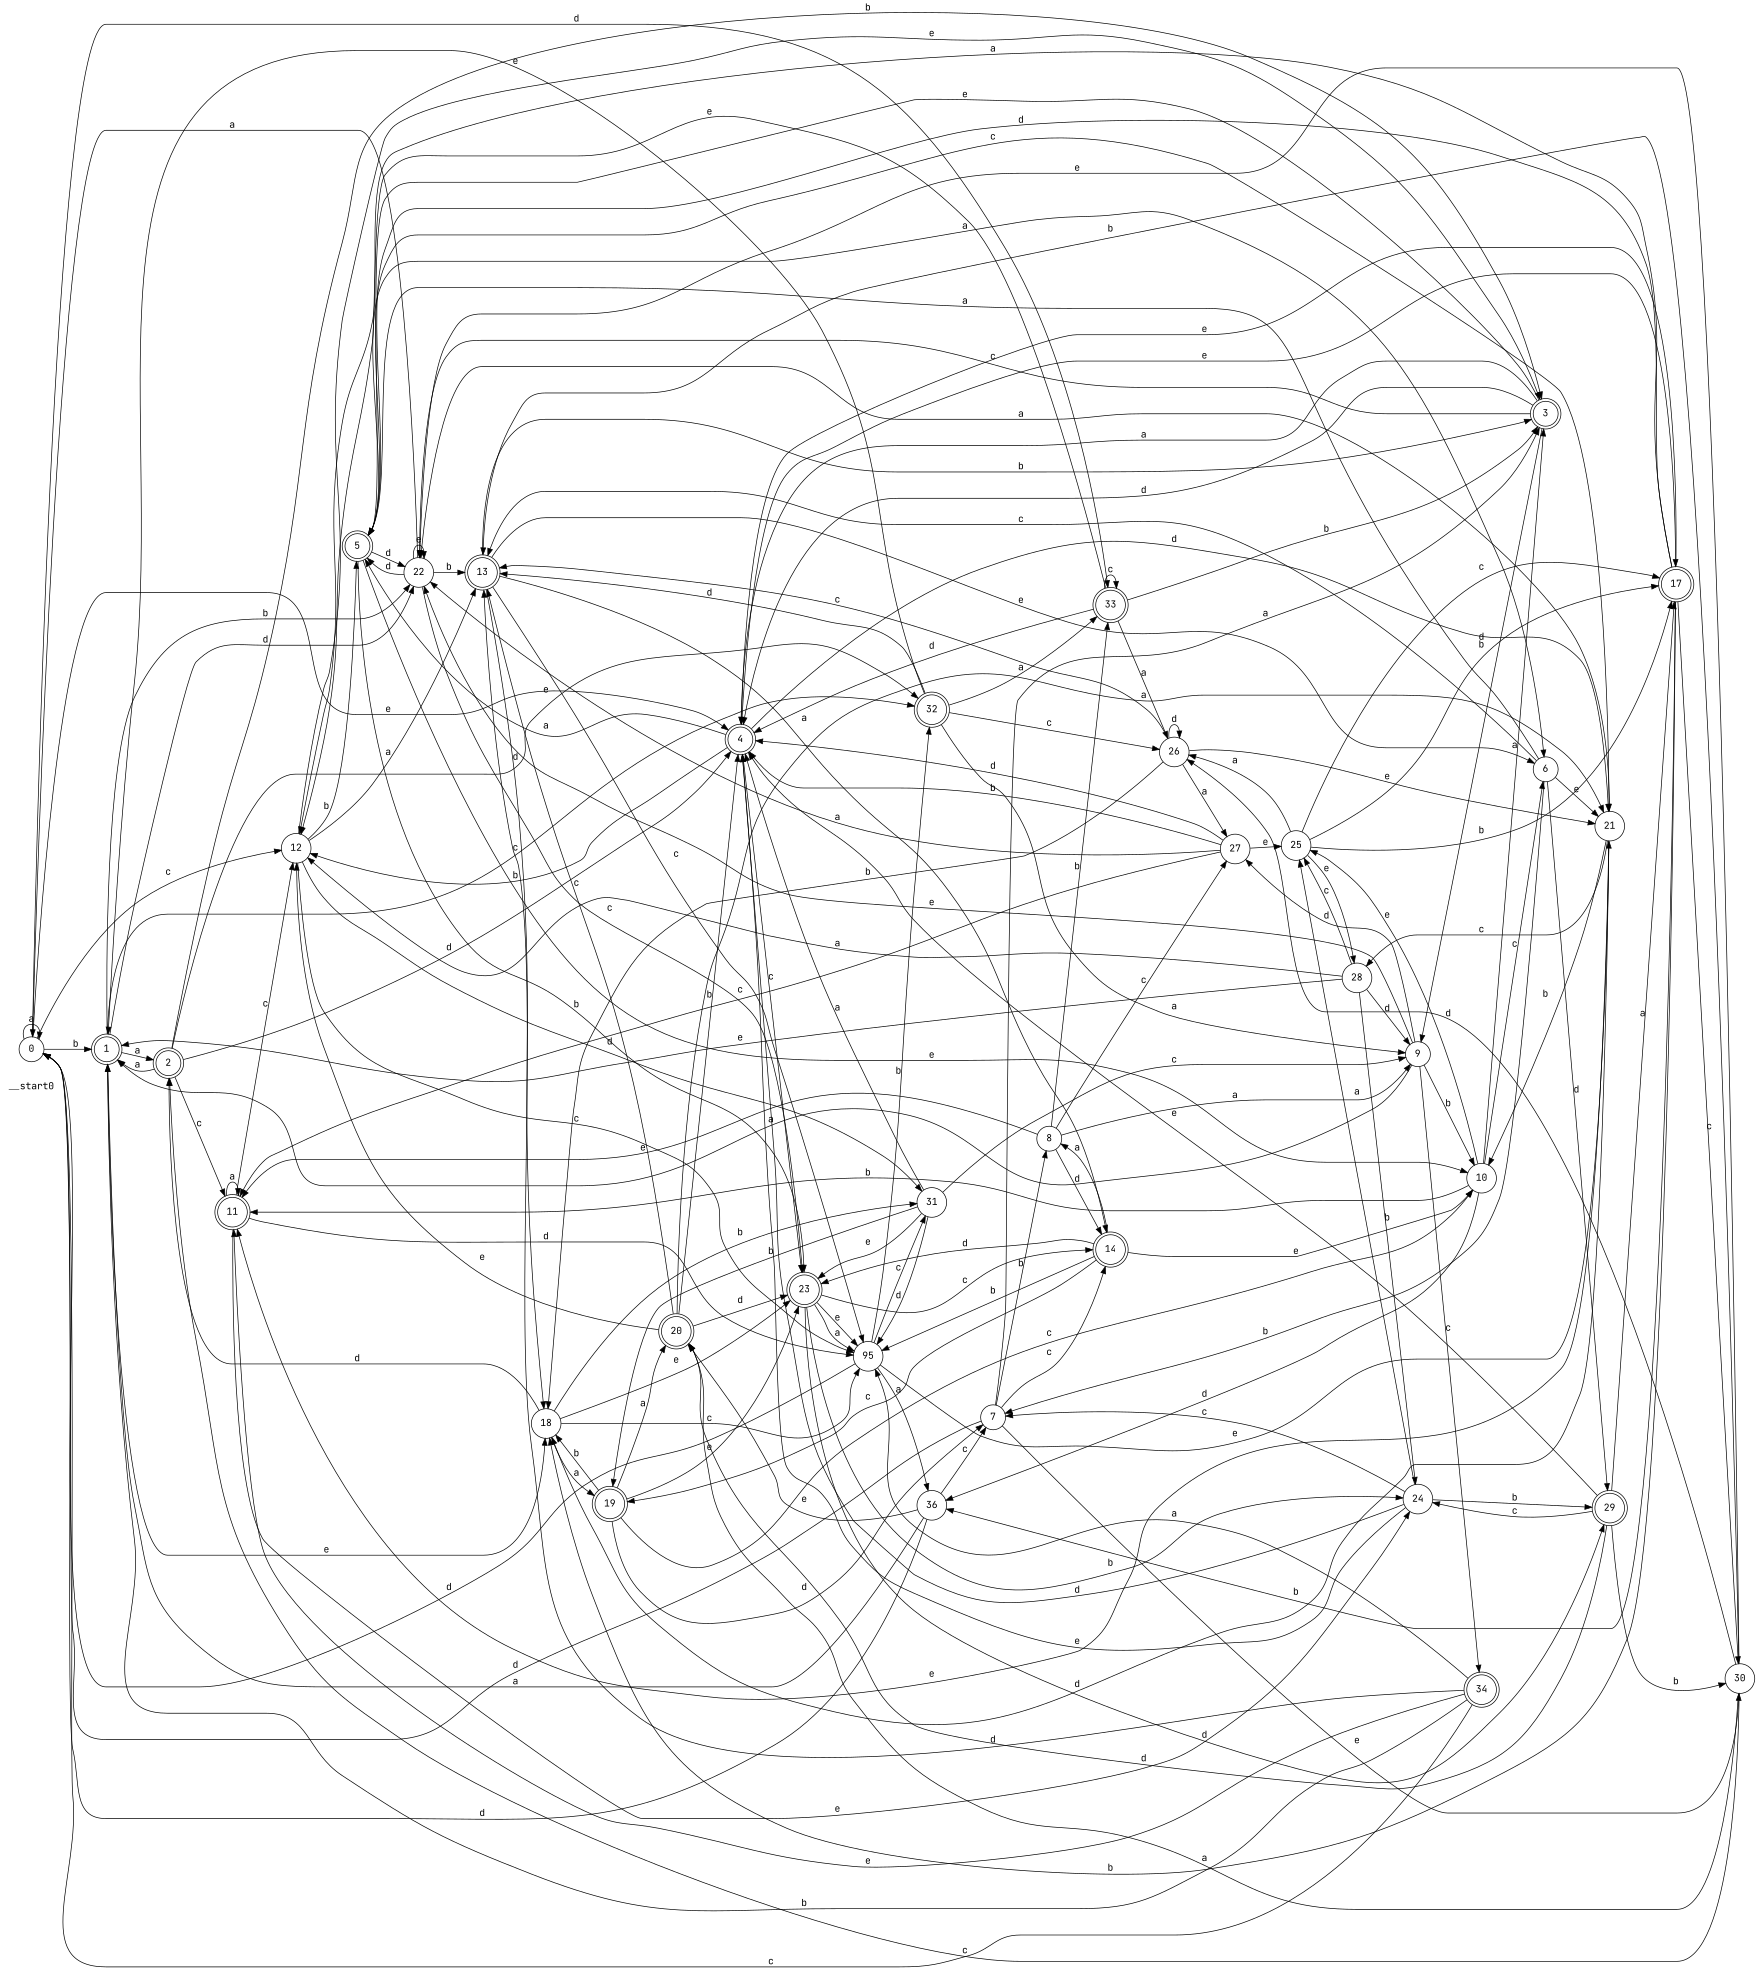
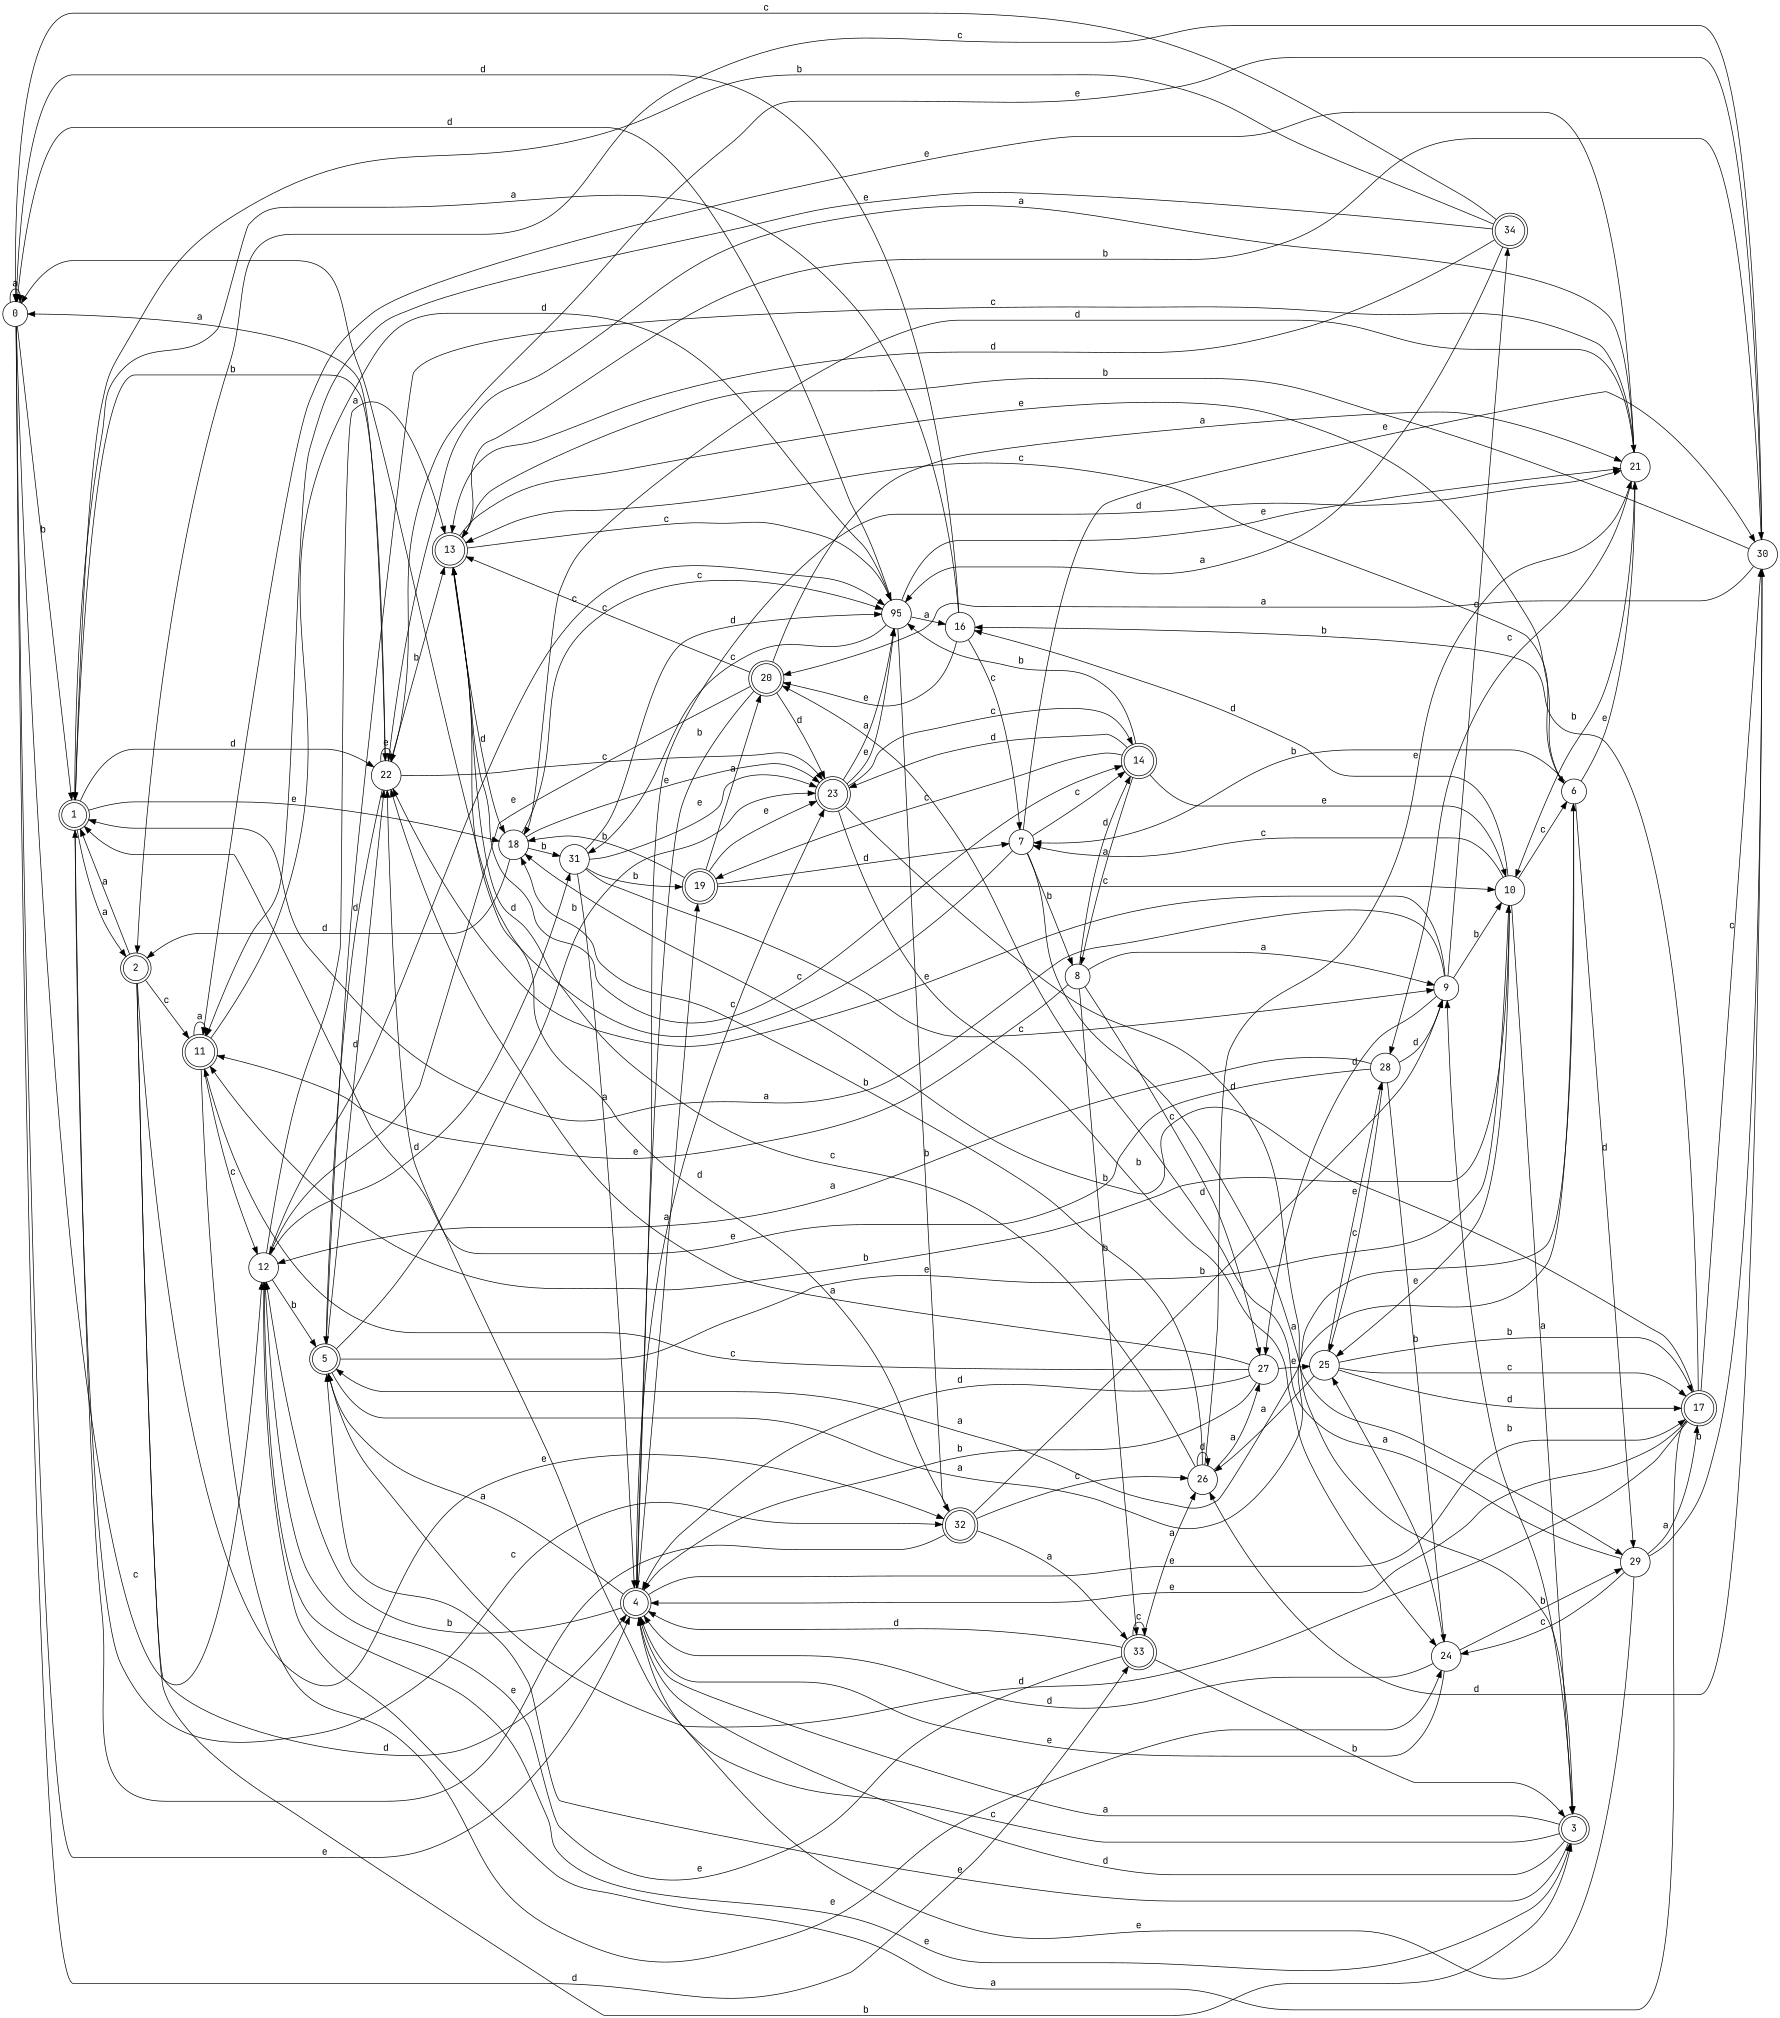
edge "13" -> "3": now "13" -> "30"
edge "13" -> "14": label "a" -> "c"
edge "32" -> "9": label "a" -> "b"
node "__start0": removed
edge "24" -> "7": now "10" -> "7"
edge "18" -> "19": now "4" -> "19"
node "36": label "36" -> "16"
node "29": shape doublecircle -> circle
